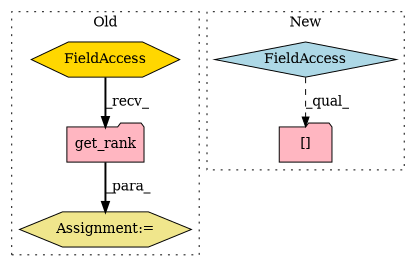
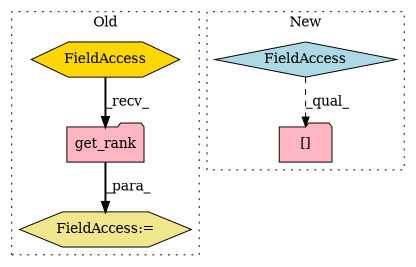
node "Assignment:=": label "Assignment:=" -> "FieldAccess:="
